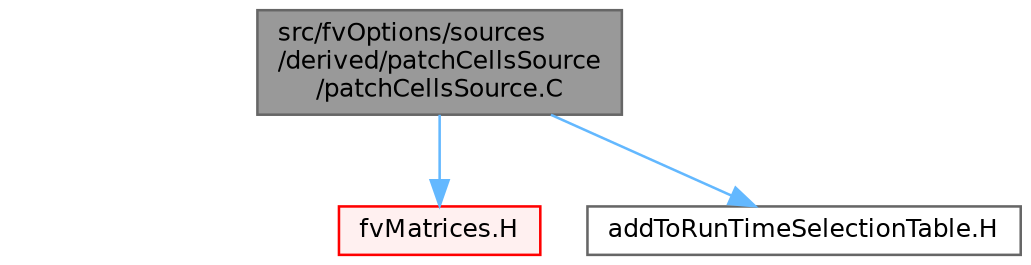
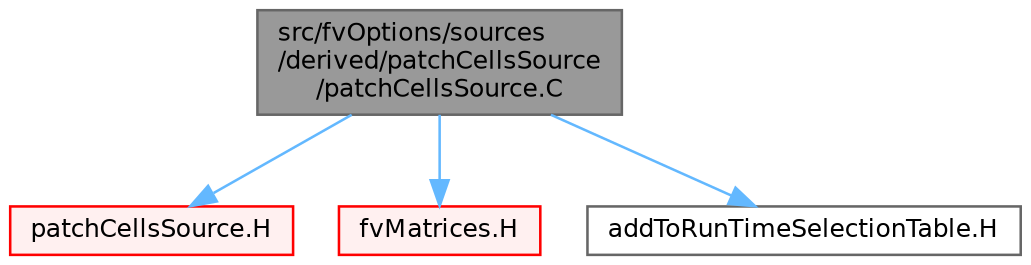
node "patchCellsSource.H": added
